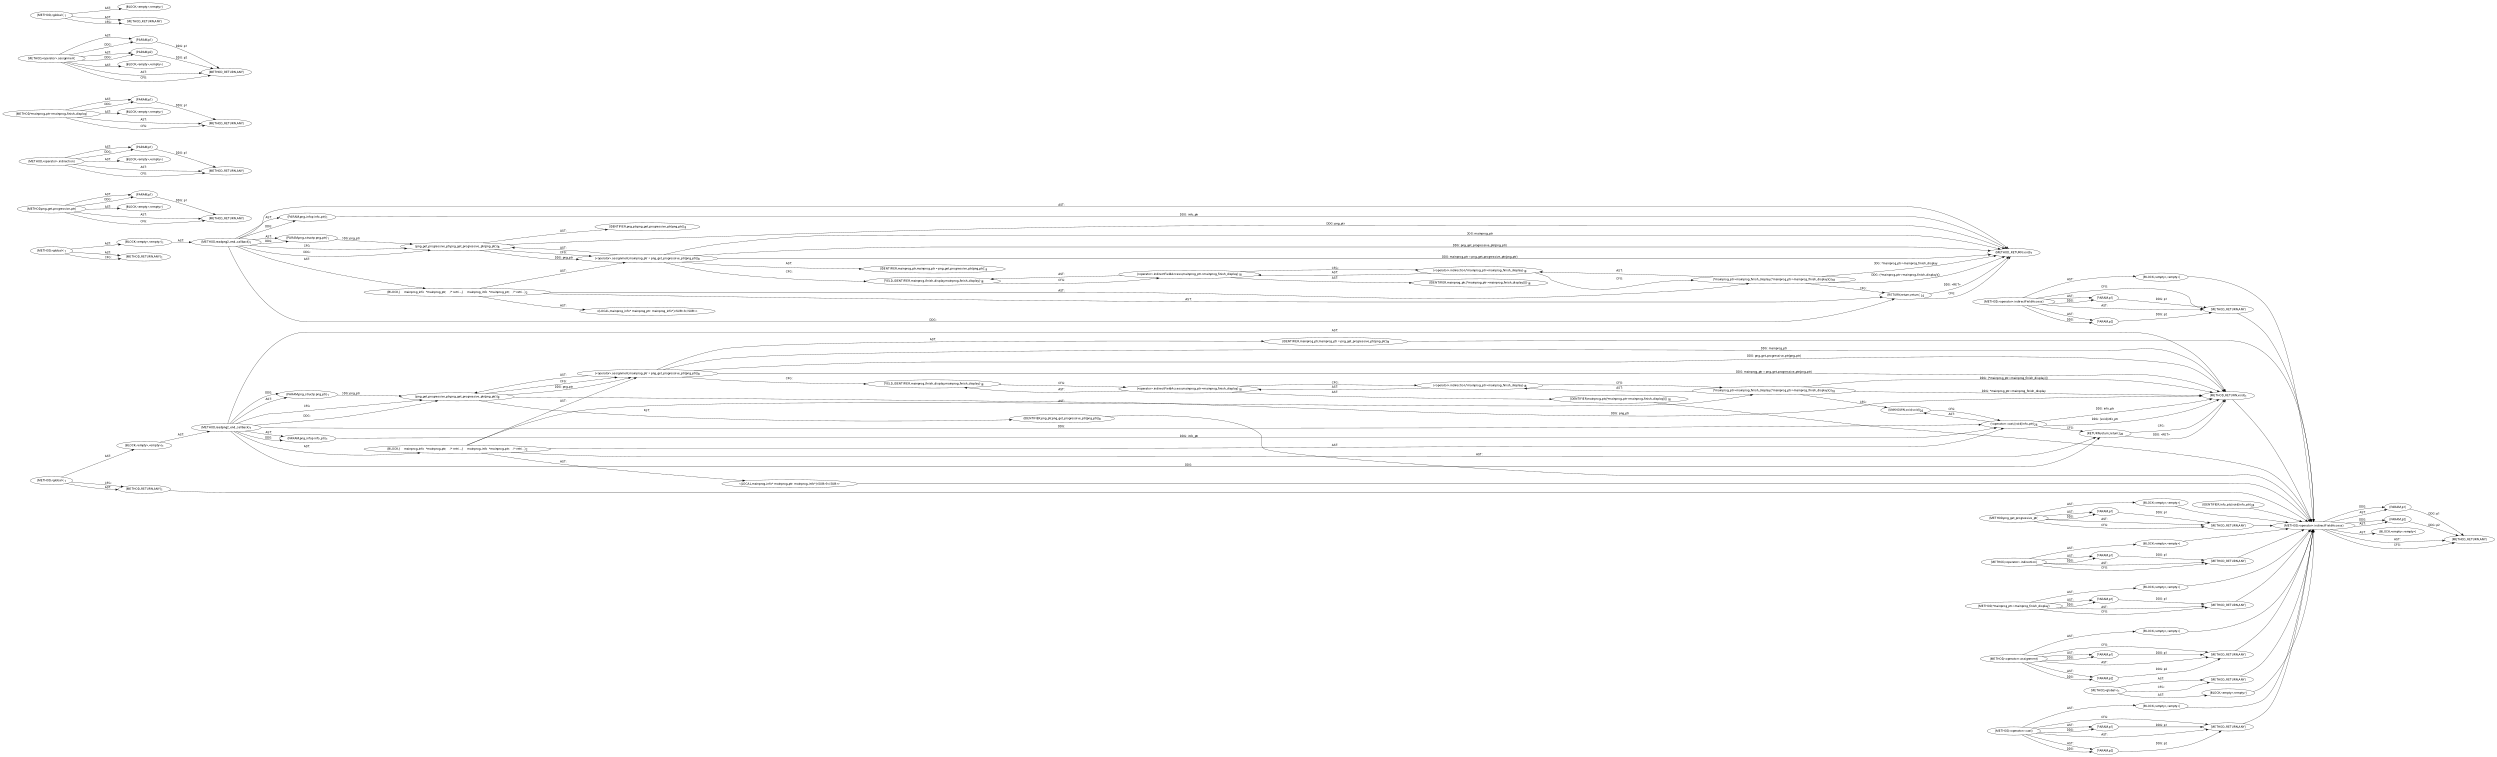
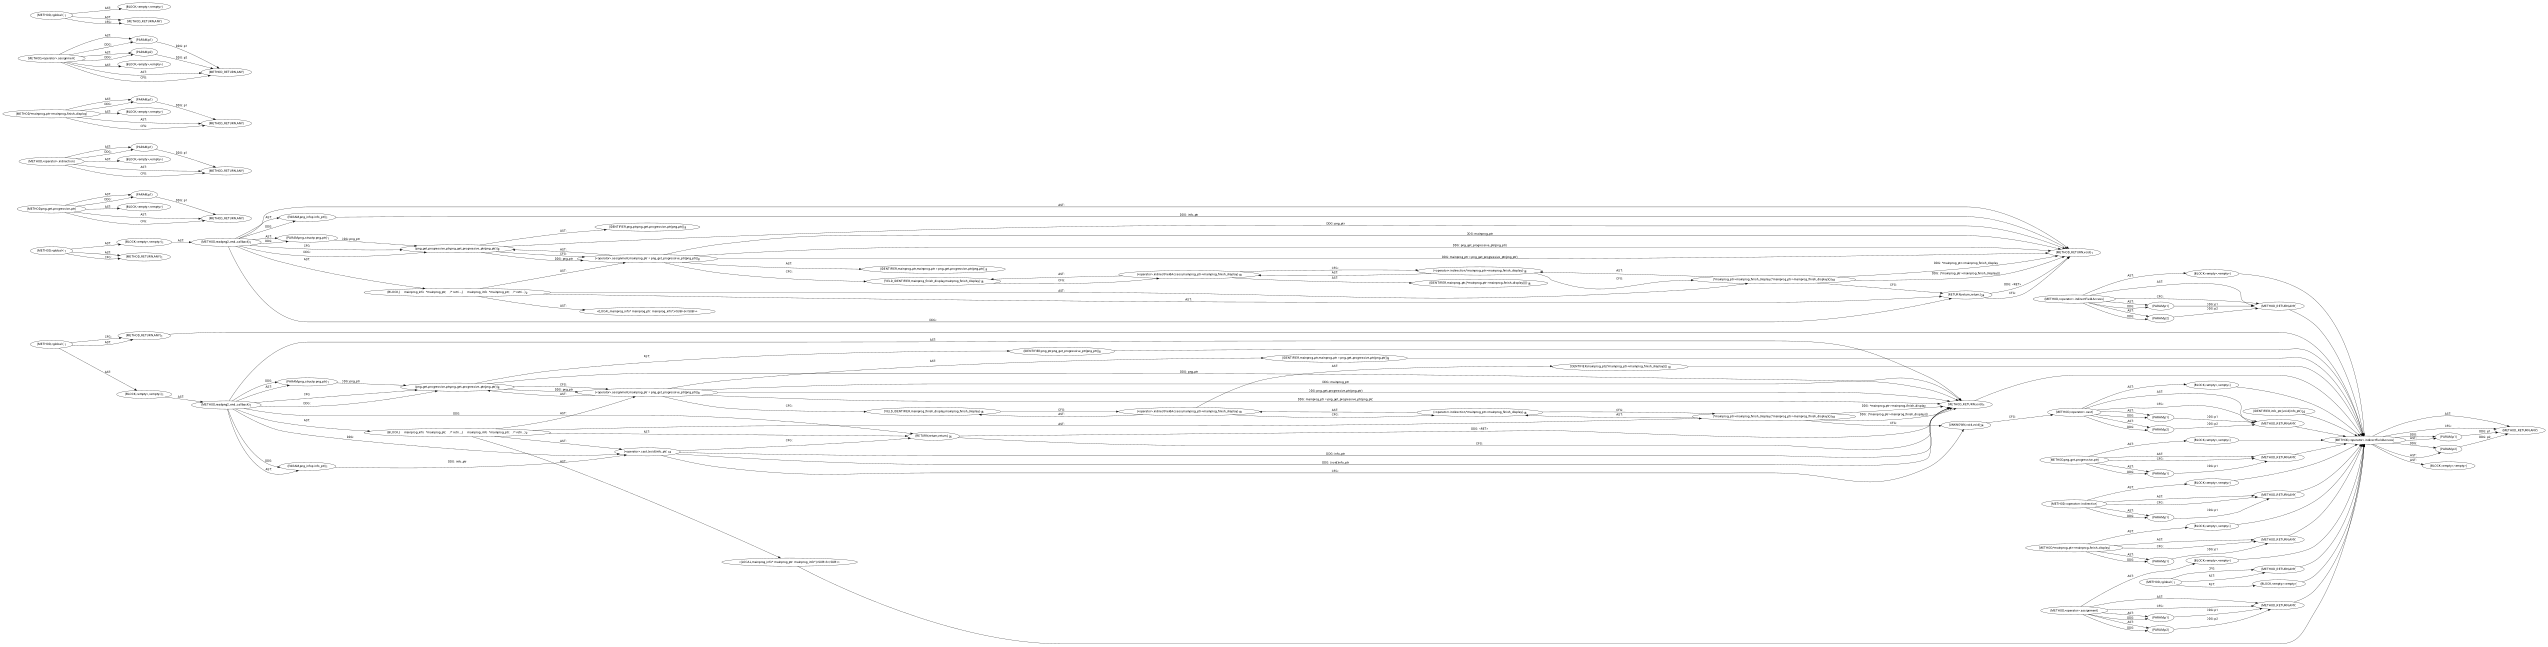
edge "(UNKNOWN,void,void)" -> "(<operator>.cast,(void)info_ptr)": now "(UNKNOWN,void,void)" -> "(METHOD,<operator>.cast)"
edge "(<operator>.cast,(void)info_ptr)" -> "(UNKNOWN,void,void)": label "AST: " -> "CFG: "
